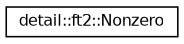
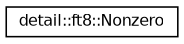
node "detail::ft2::Nonzero": label "detail::ft2::Nonzero" -> "detail::ft8::Nonzero"
